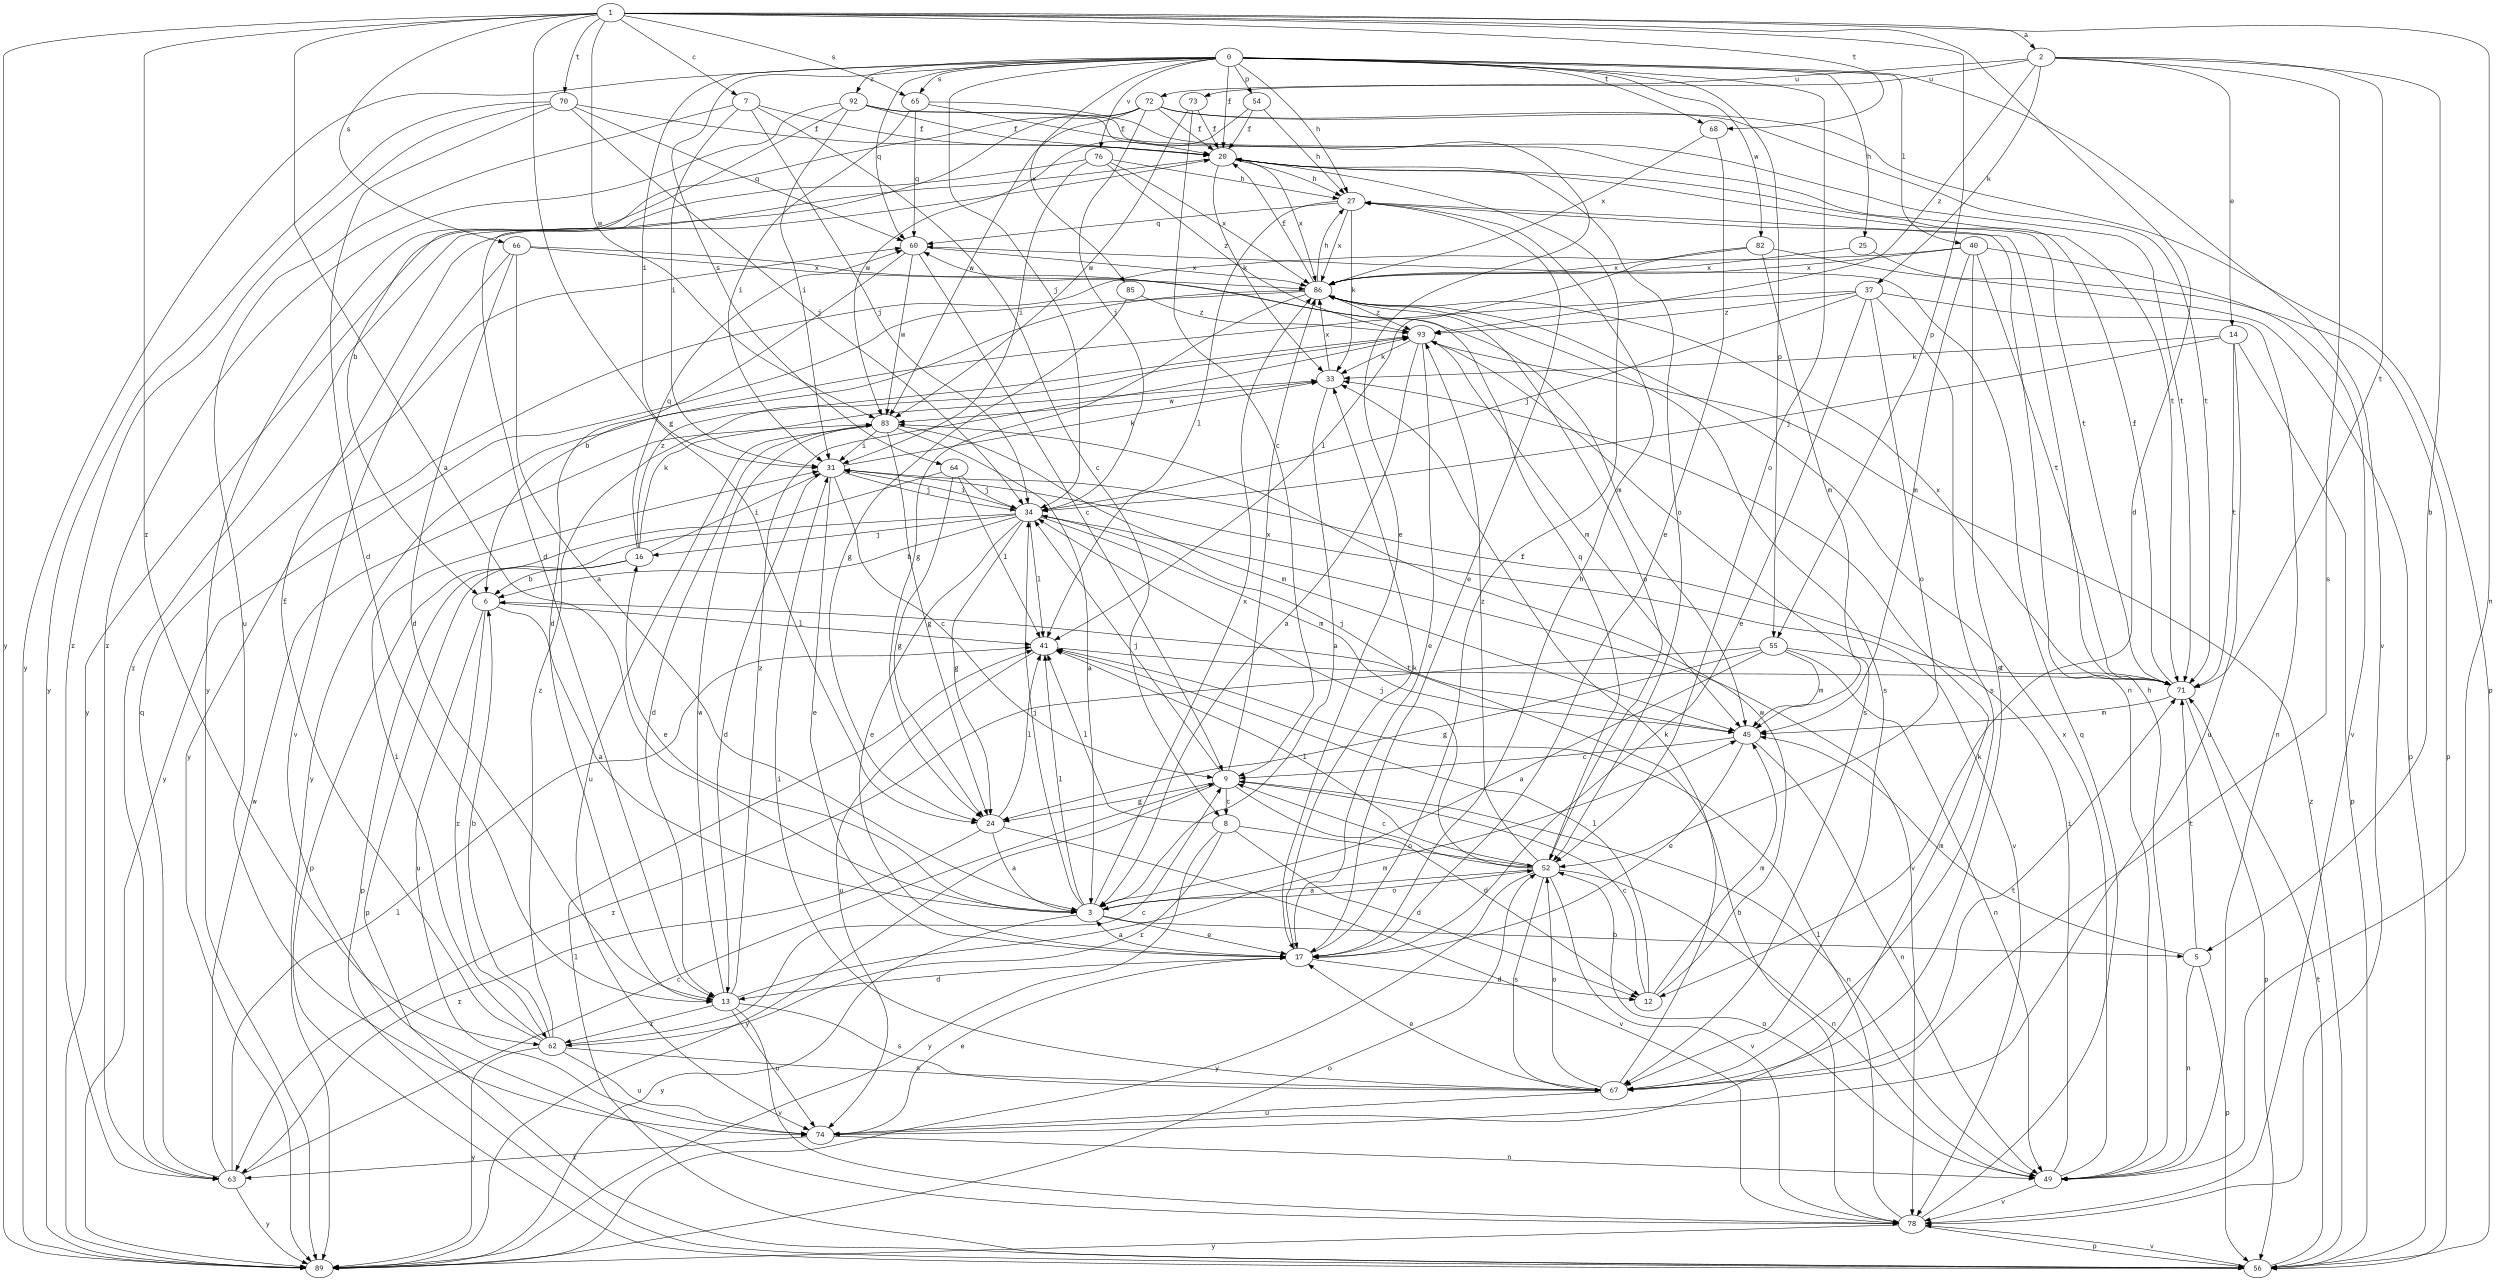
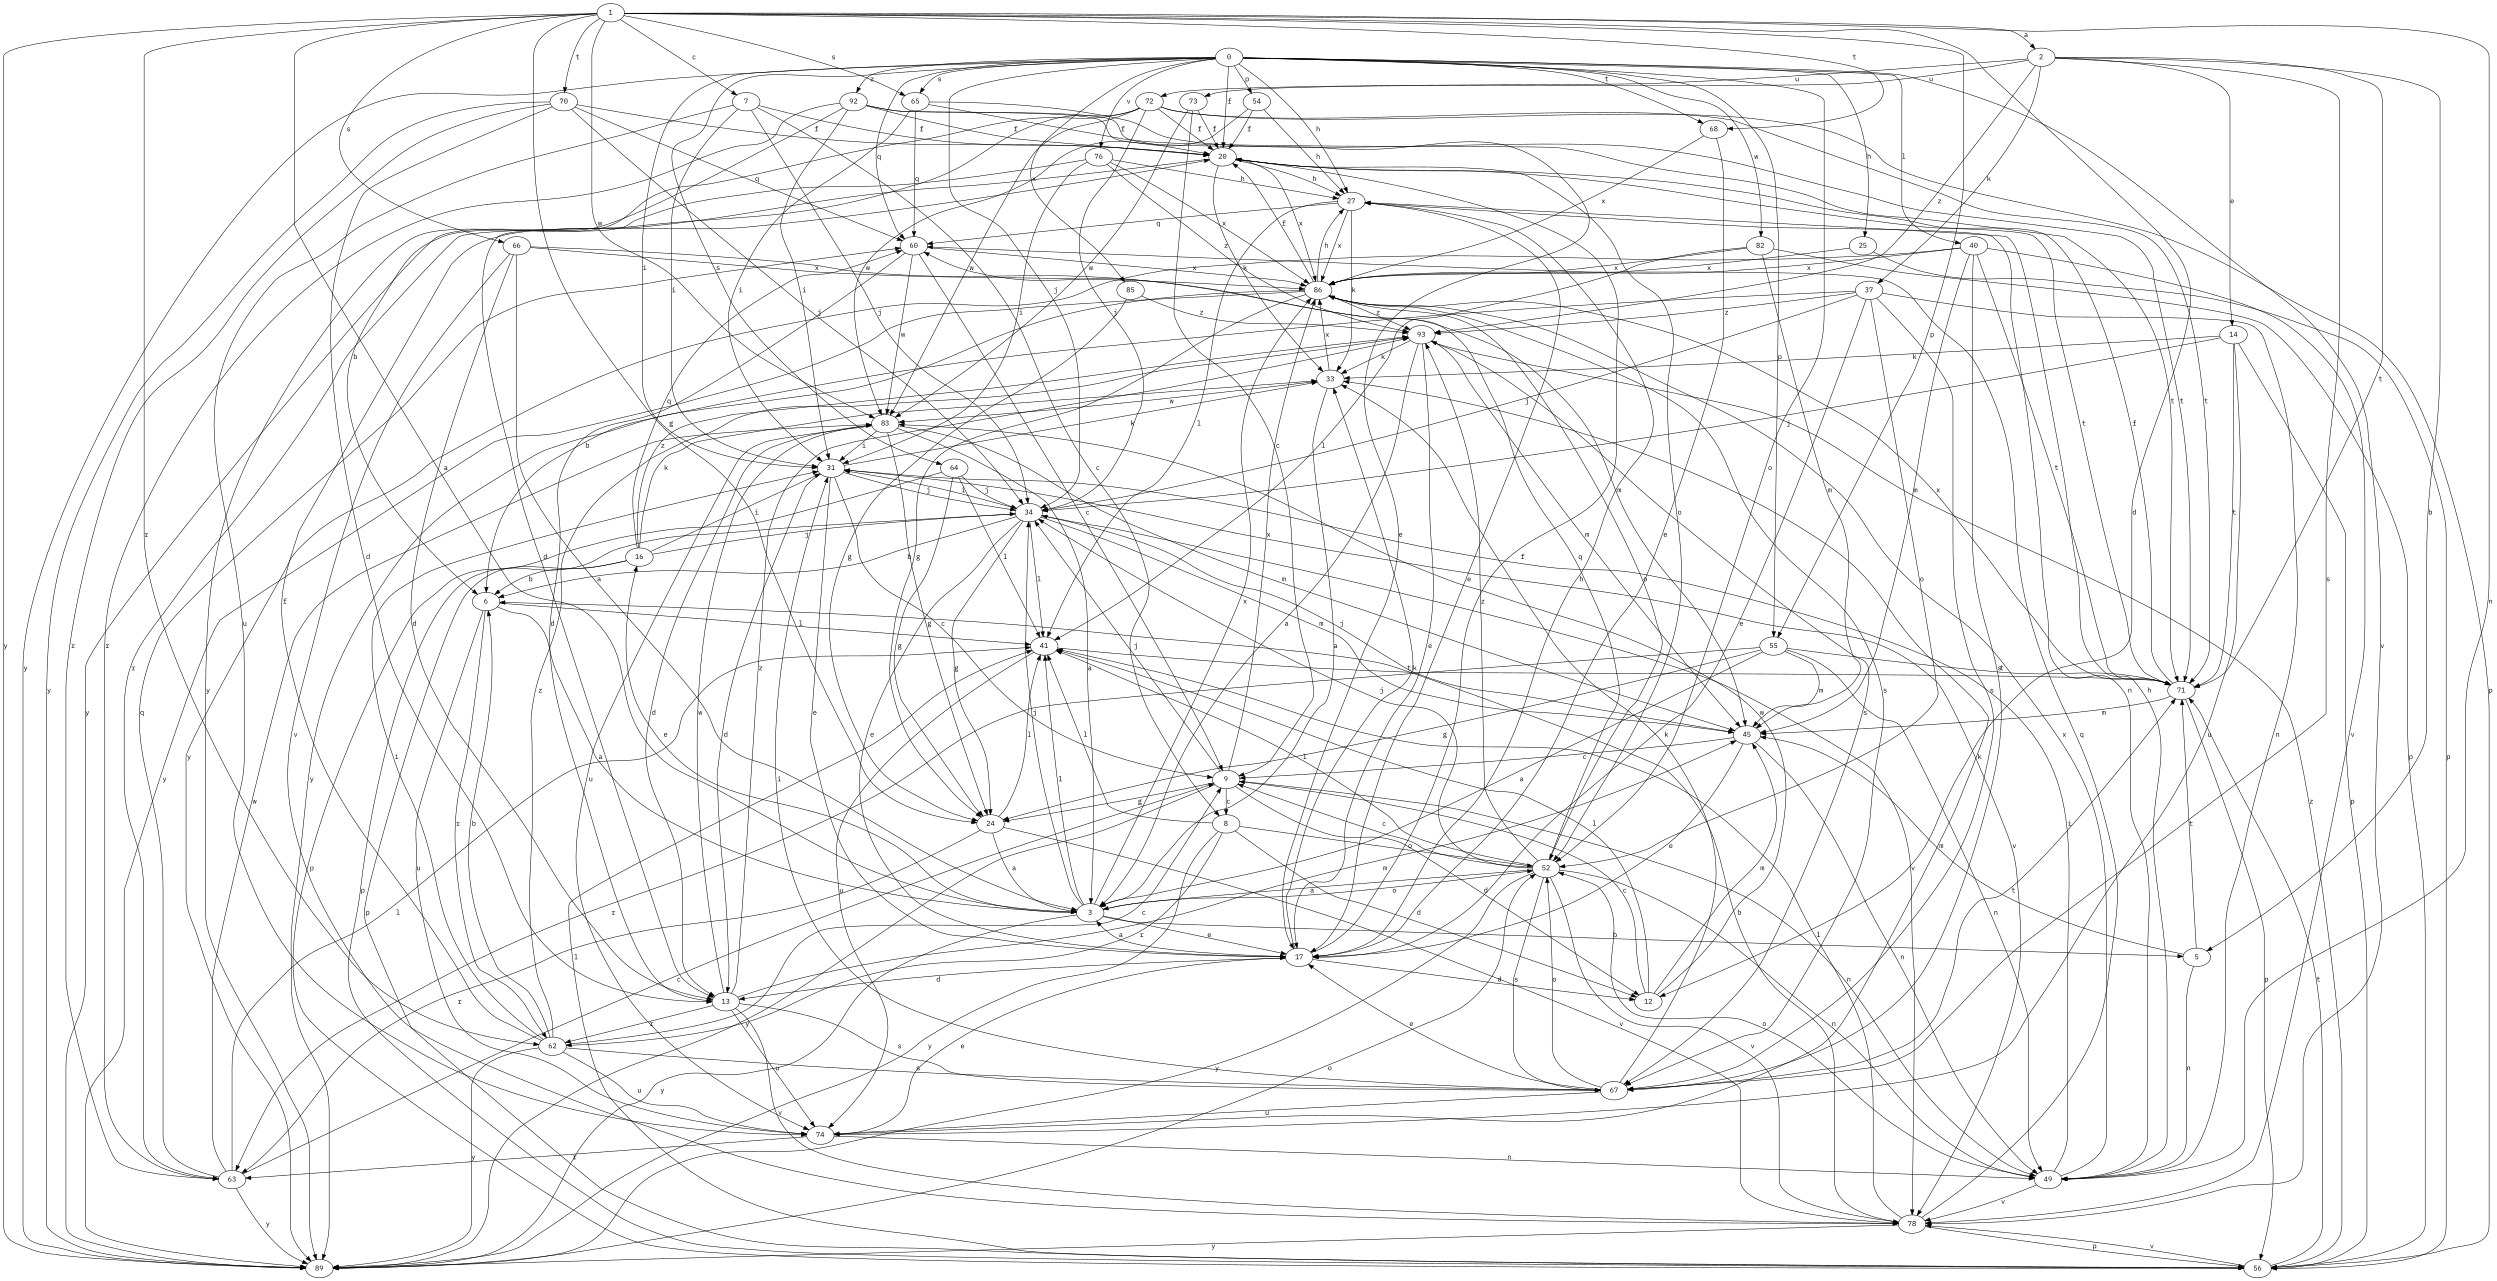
edge "34" -> "16": reversed
edge "5" -> "56": removed, label "p"
